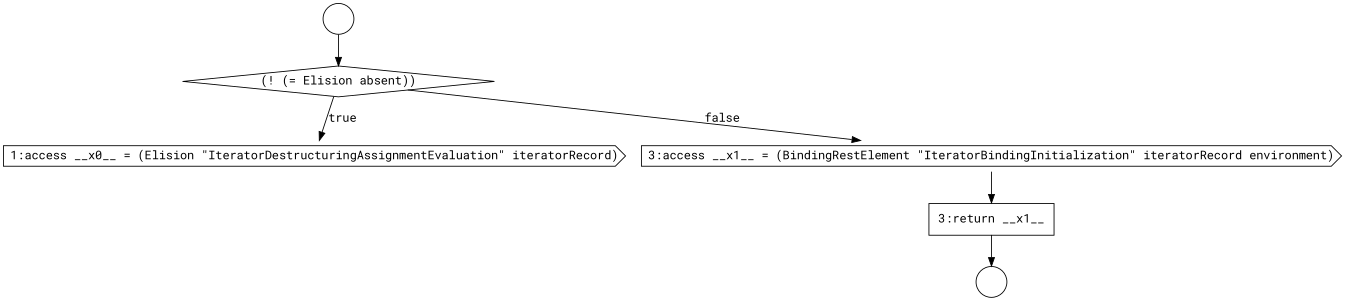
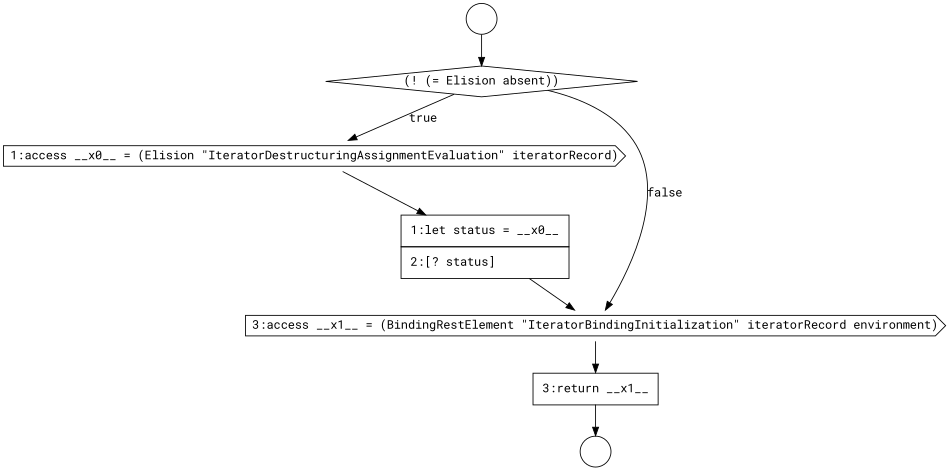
node "1:let status = __x0__": added
